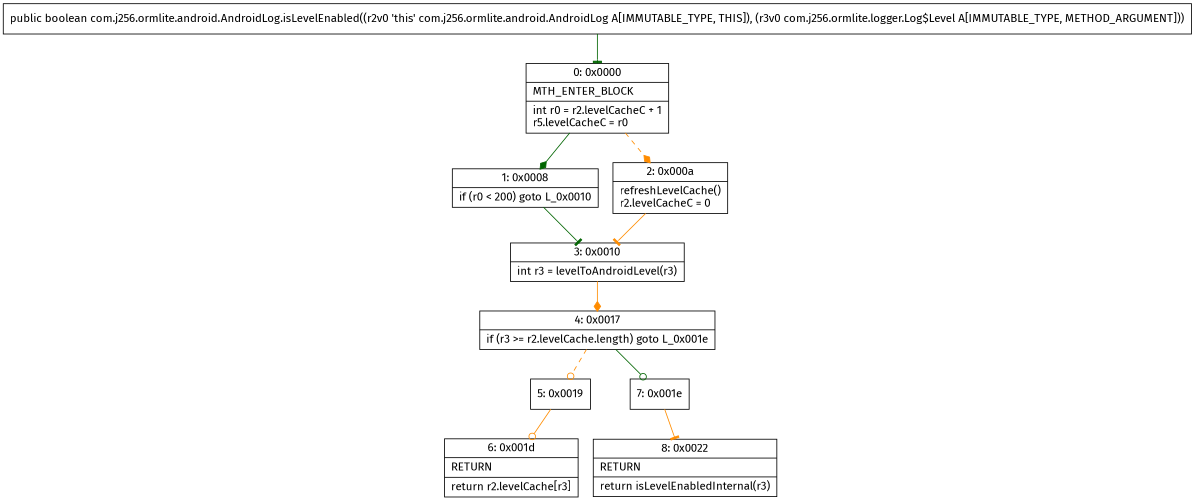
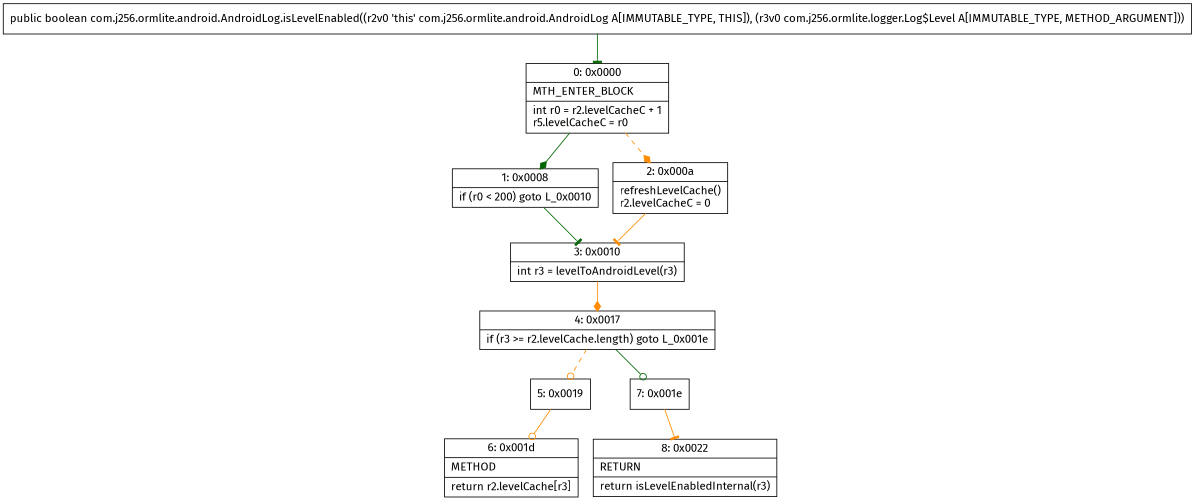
node "6: 0x001d": text "RETURN" -> "METHOD"
